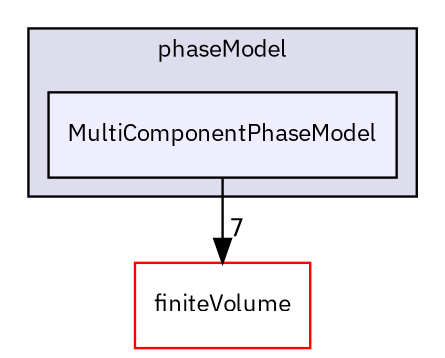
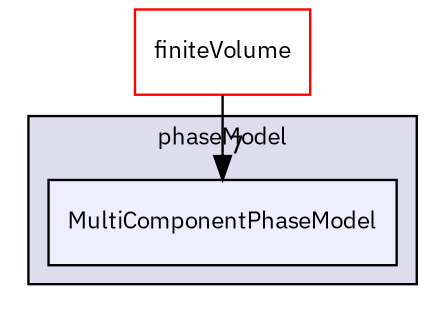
edge "MultiComponentPhaseModel" -> "finiteVolume": reversed
